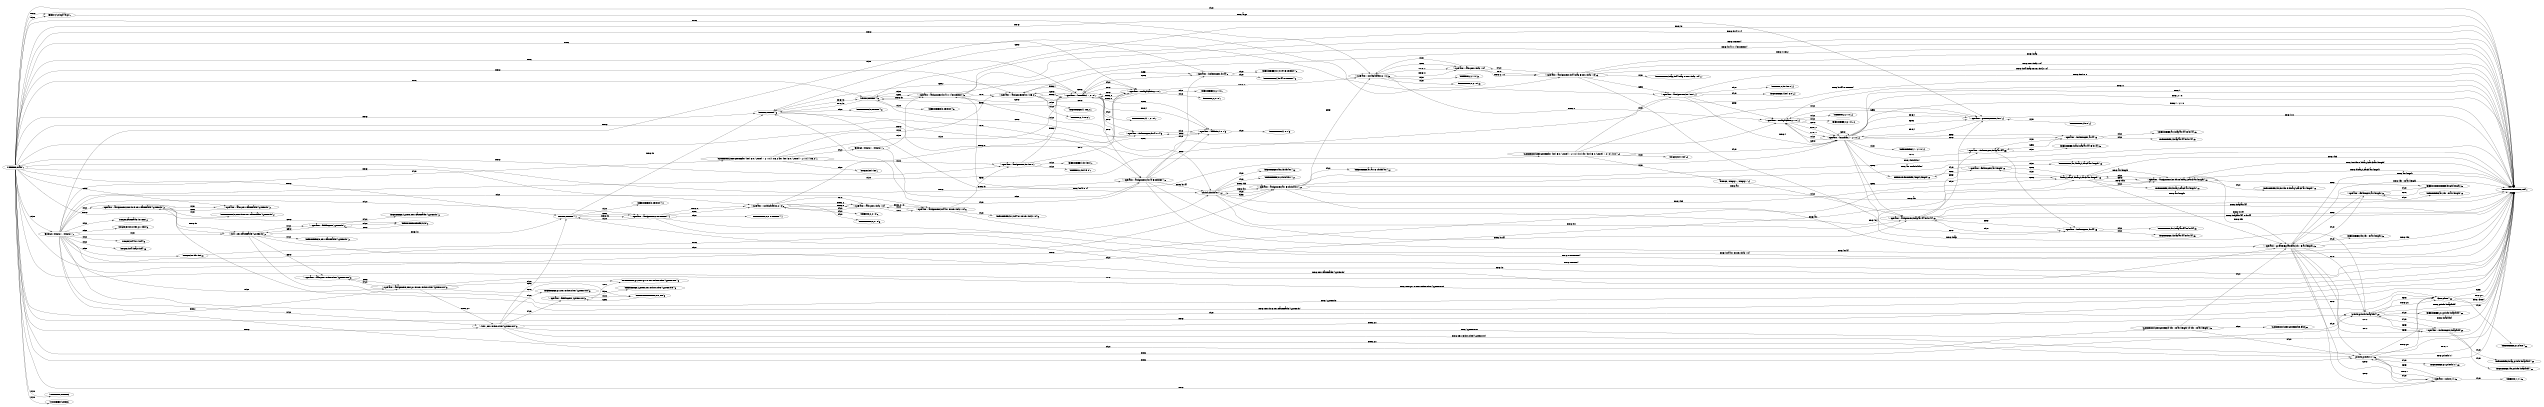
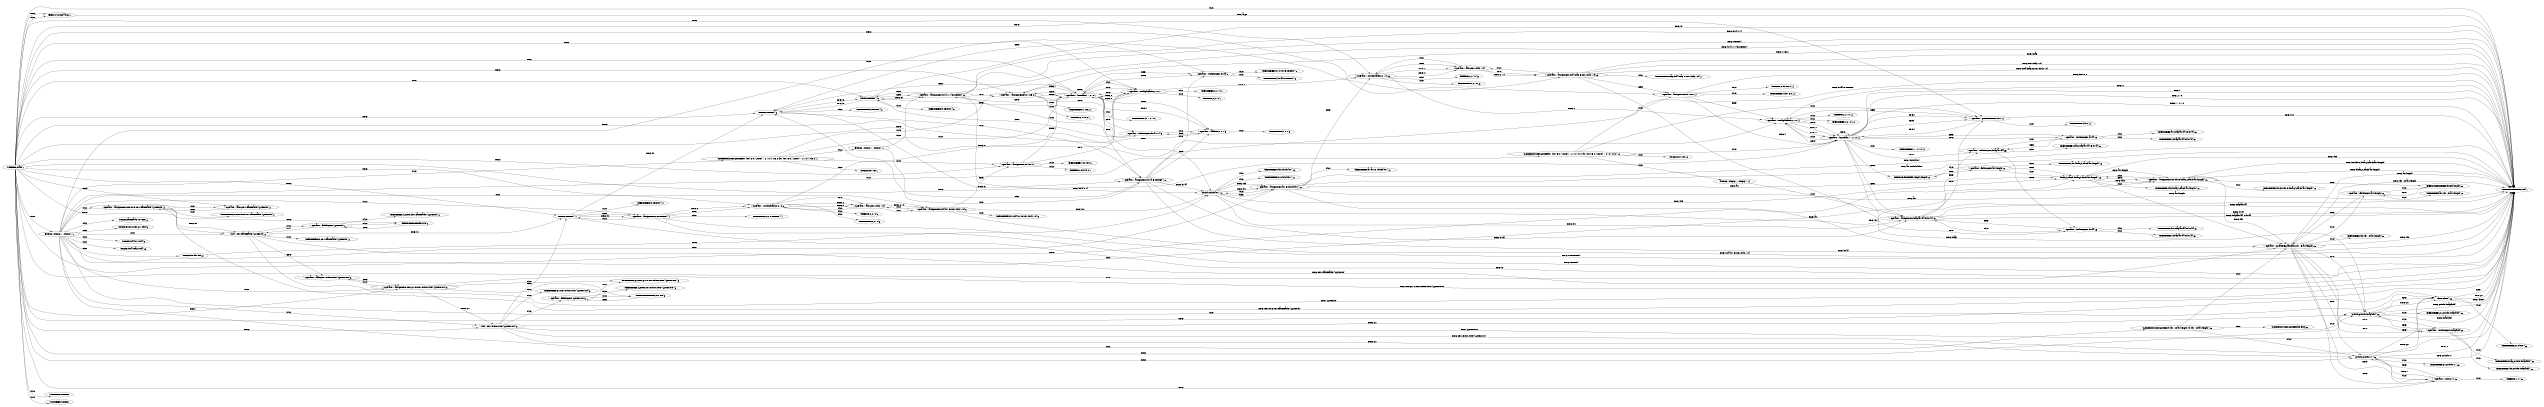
edge "(IDENTIFIER,i,i++)" -> "(<operator>.postIncrement,i++)": reversed
edge "(<operator>.assignment,int[] brr = new int[2 * n])" -> "(shrink,shrink(brr))": added, label "DDG: brr"
edge "(<operator>.fieldAccess,System.in)" -> "(<init>,new FastReader(System.in))": label "CFG: " -> "ANY: "
